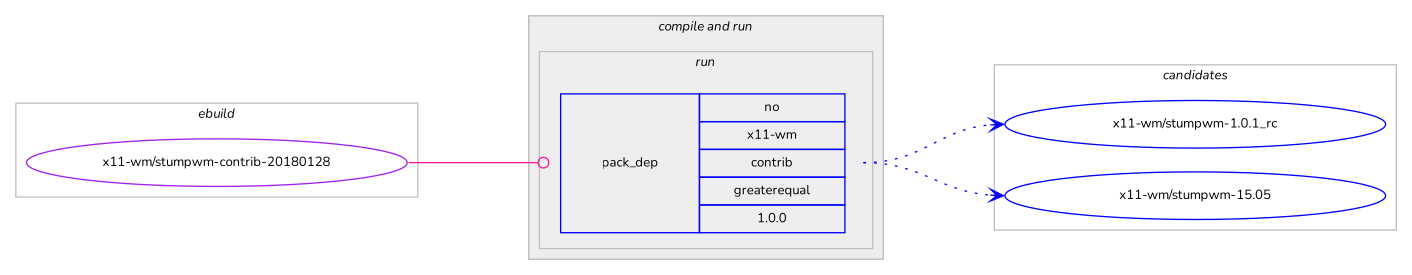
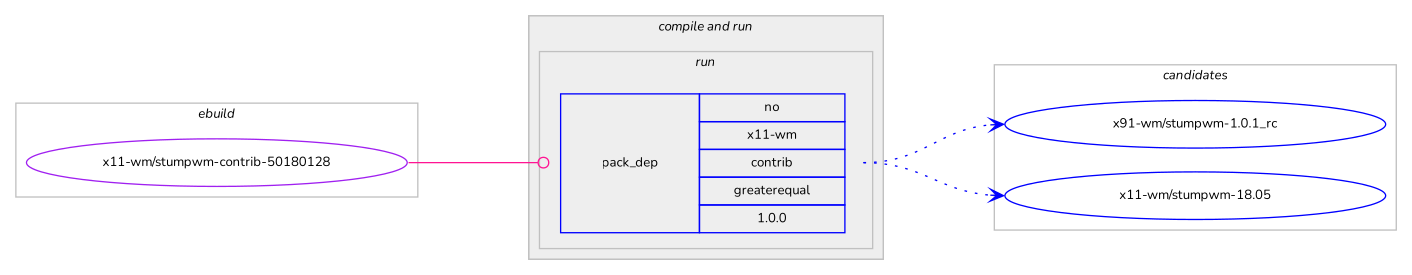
node "x11-wm/stumpwm-1.0.1_rc": label "x11-wm/stumpwm-1.0.1_rc" -> "x91-wm/stumpwm-1.0.1_rc"
node "x11-wm/stumpwm-contrib-20180128": label "x11-wm/stumpwm-contrib-20180128" -> "x11-wm/stumpwm-contrib-50180128"
node "x11-wm/stumpwm-15.05": label "x11-wm/stumpwm-15.05" -> "x11-wm/stumpwm-18.05"
